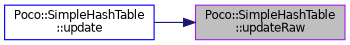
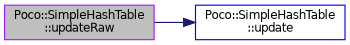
edge "Poco::SimpleHashTable ::update" -> "Poco::SimpleHashTable ::updateRaw": reversed
